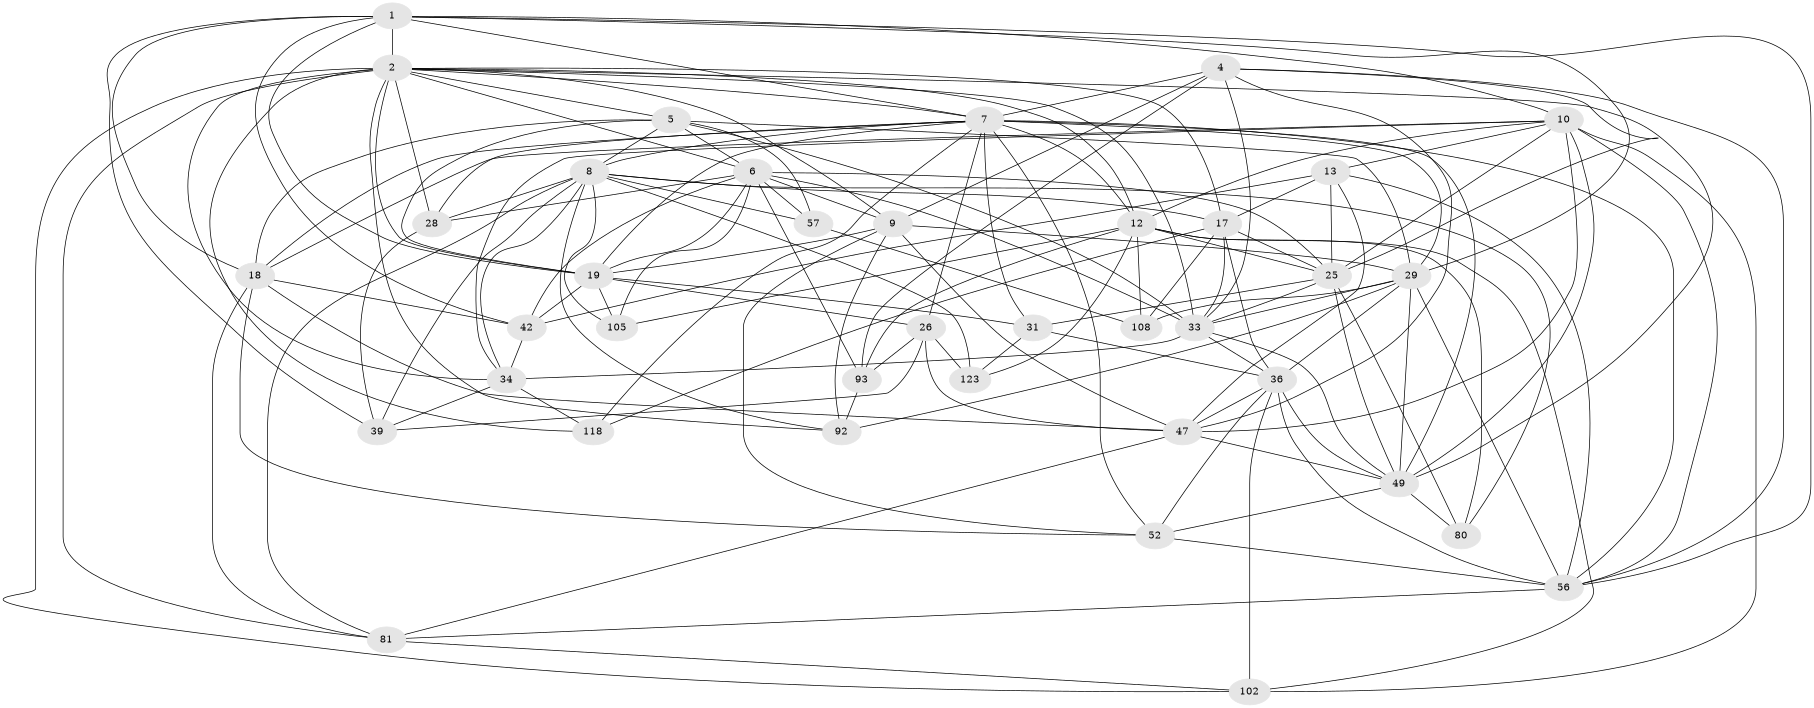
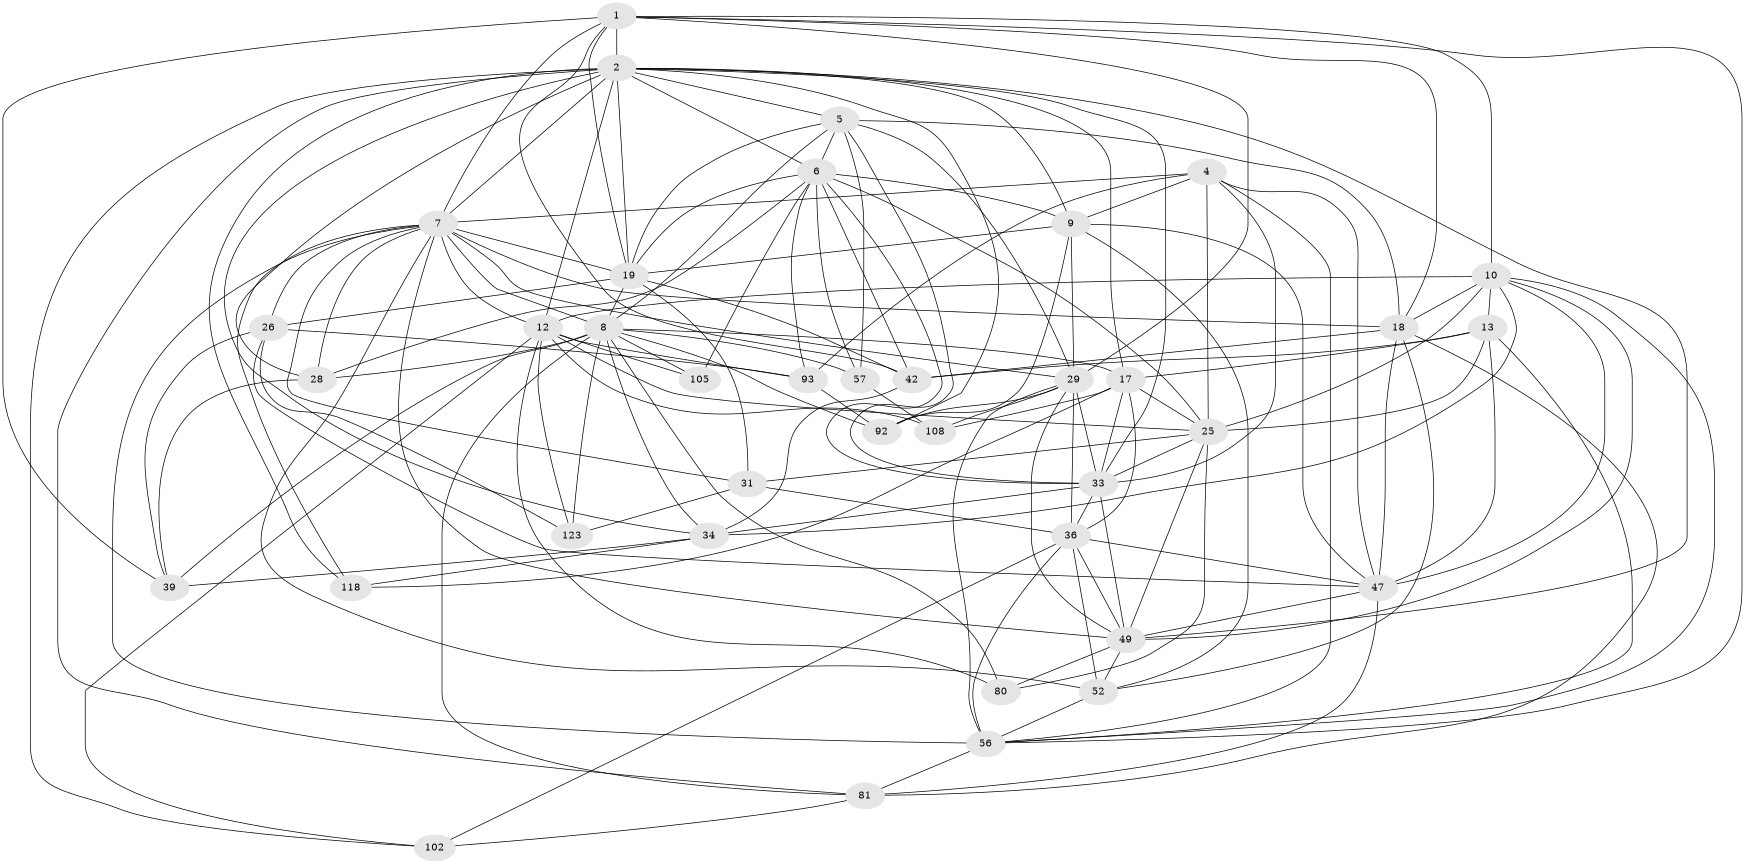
edge "19" -- "105": now "19" -- "8"
edge "10" -- "102": removed
